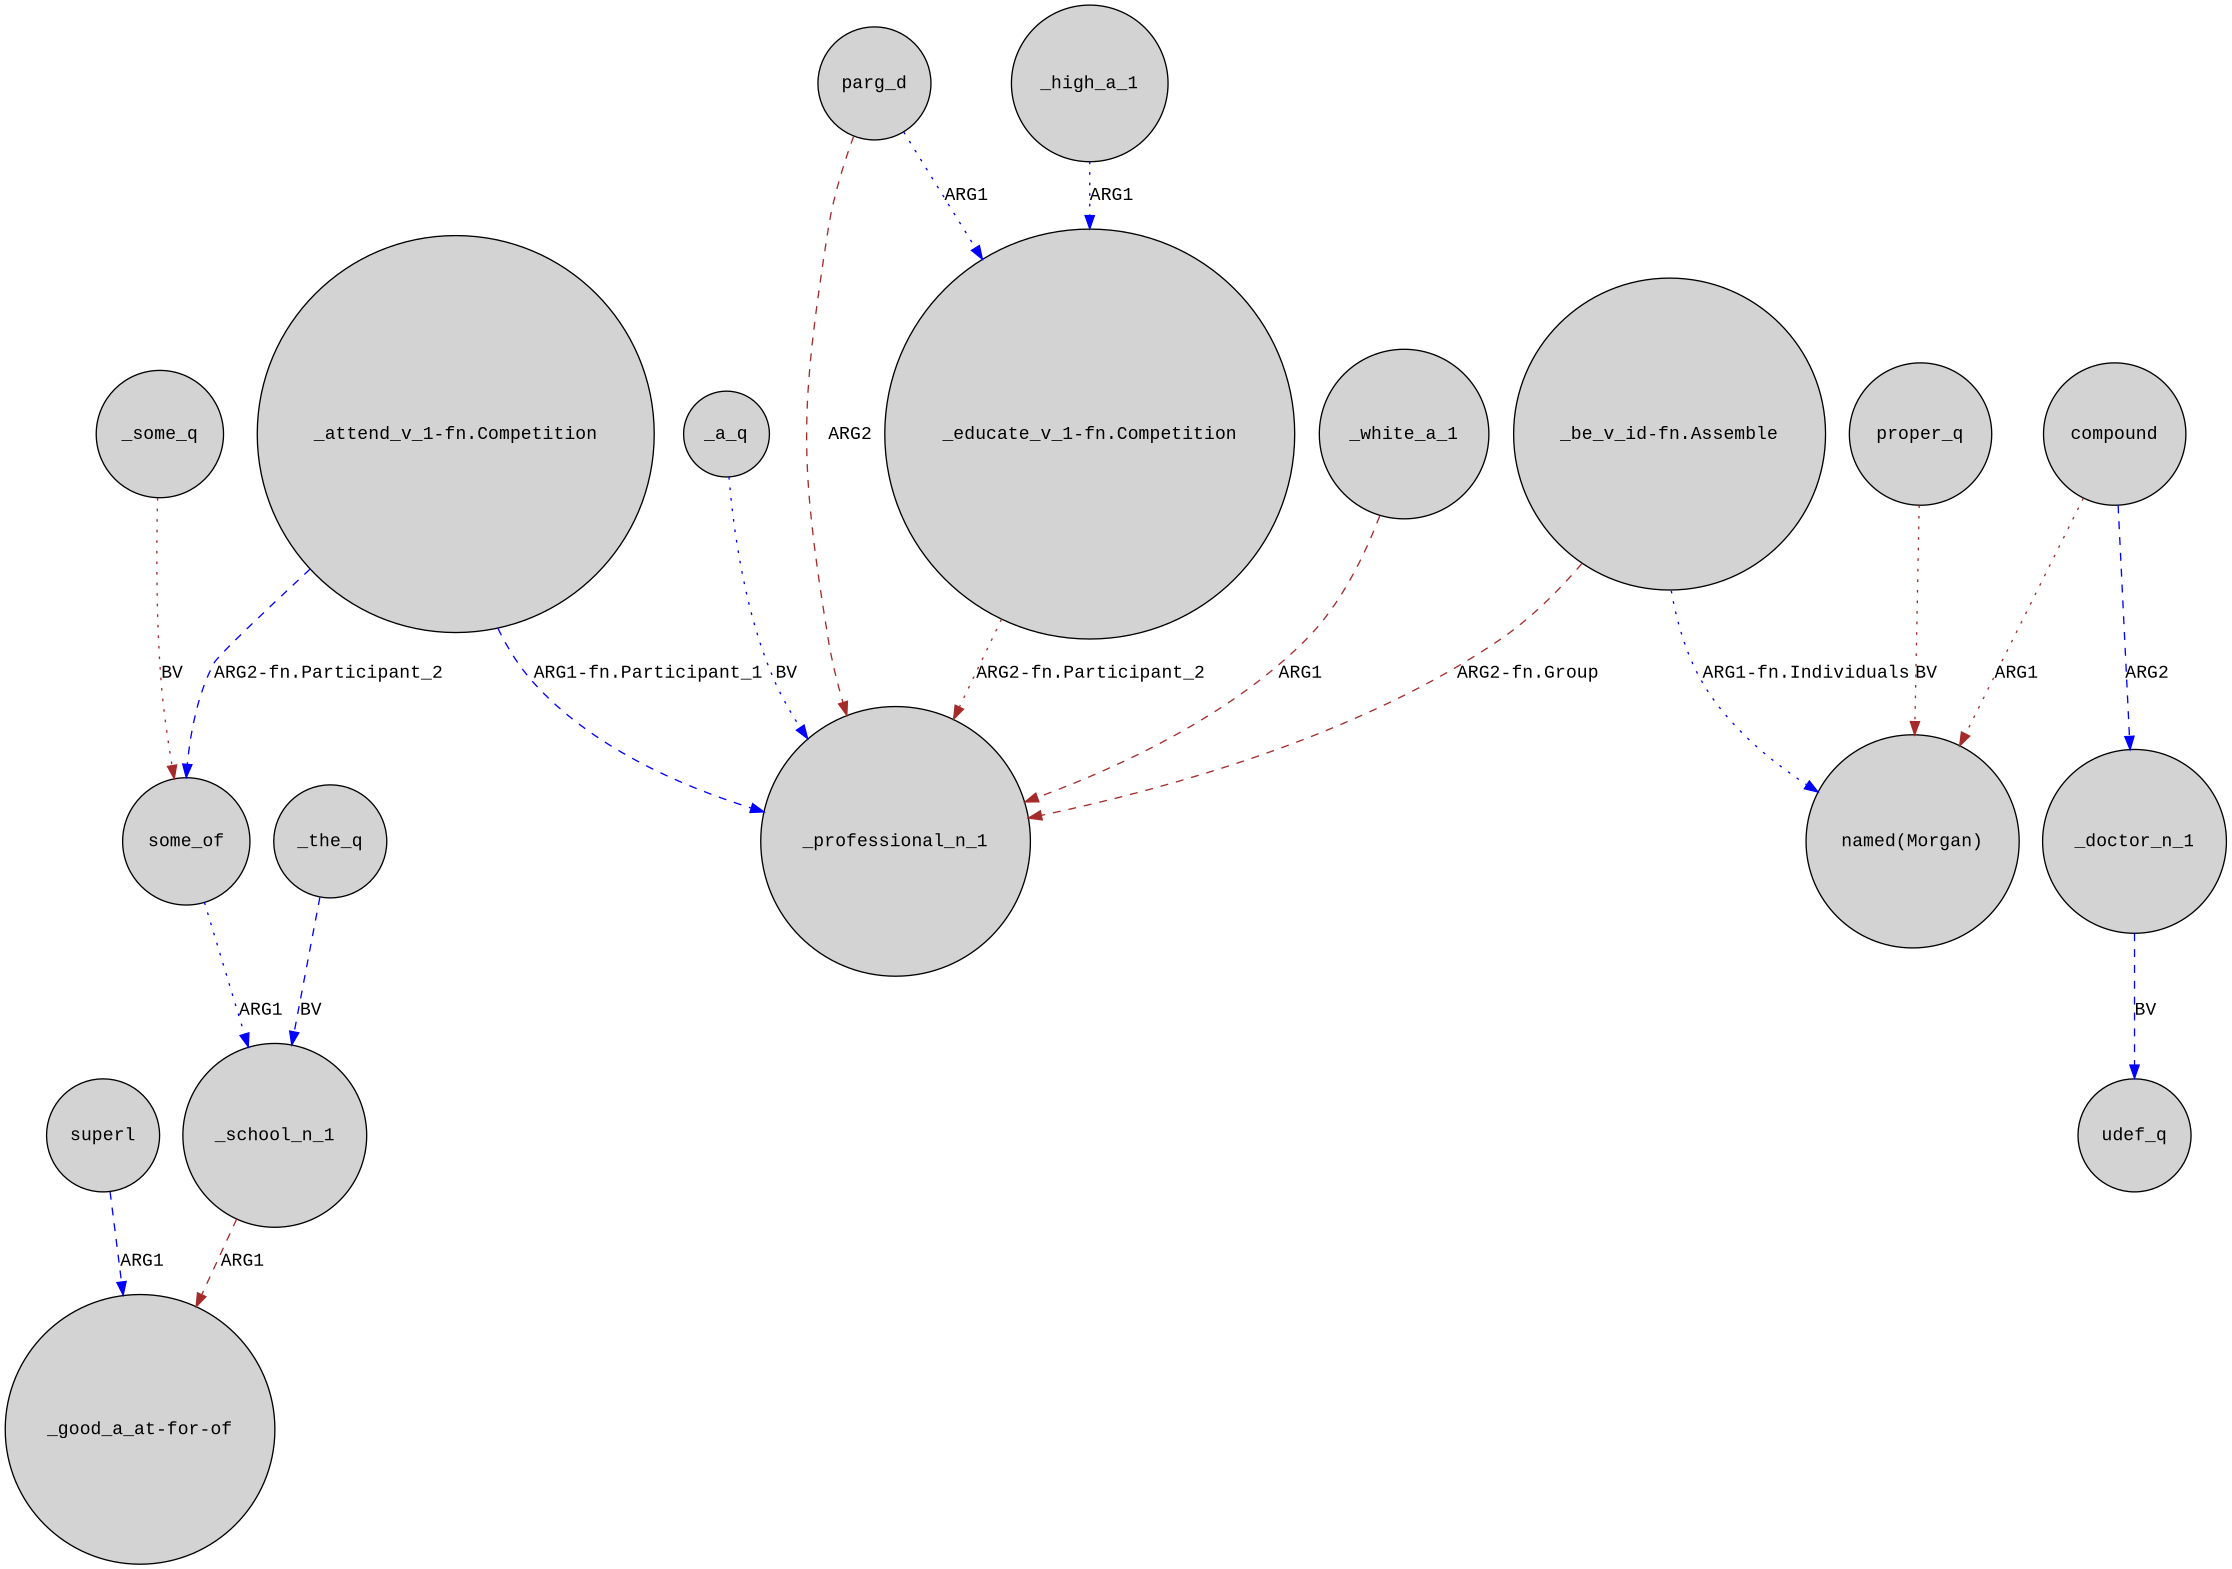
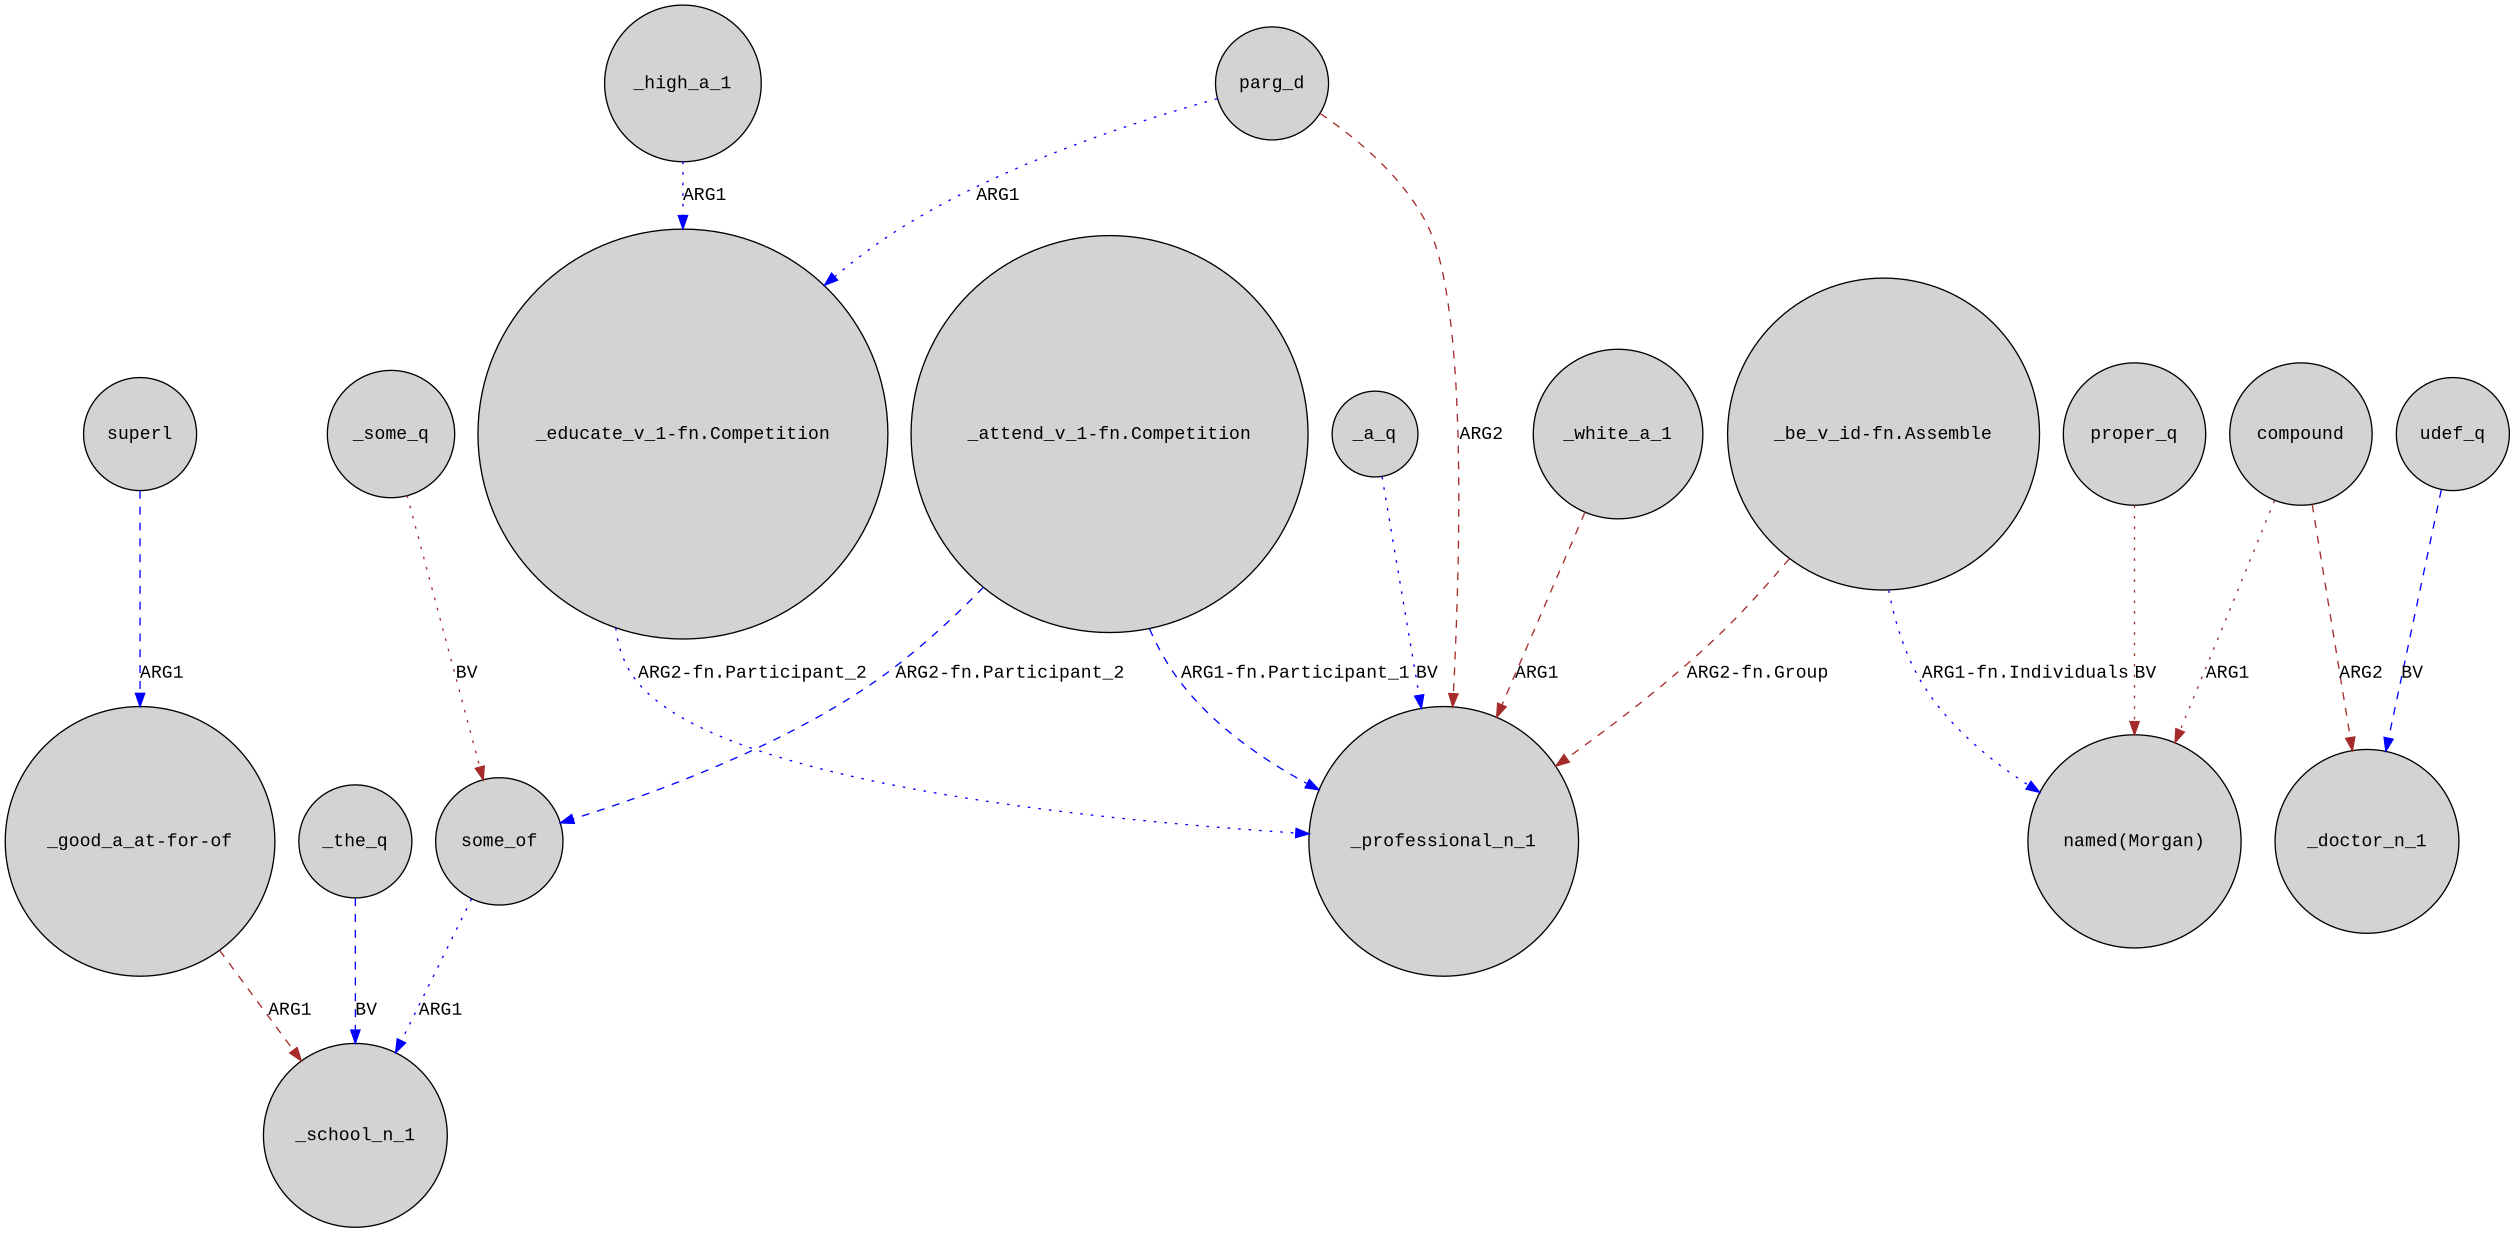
edge "compound" -> "_doctor_n_1": color blue -> brown
edge "_educate_v_1-fn.Competition" -> "_professional_n_1": color brown -> blue
edge "_doctor_n_1" -> "udef_q": reversed
edge "_school_n_1" -> "_good_a_at-for-of": reversed
